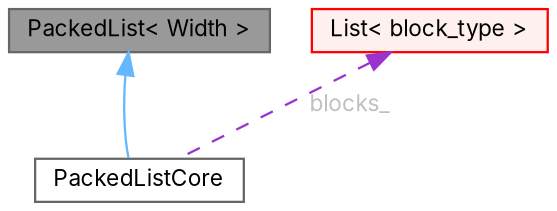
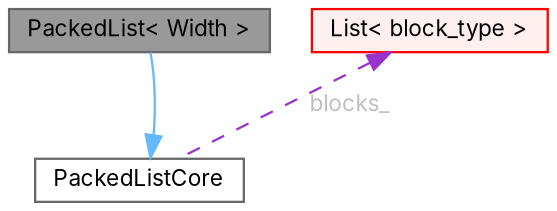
edge "PackedListCore" -> "PackedList< Width >": reversed
